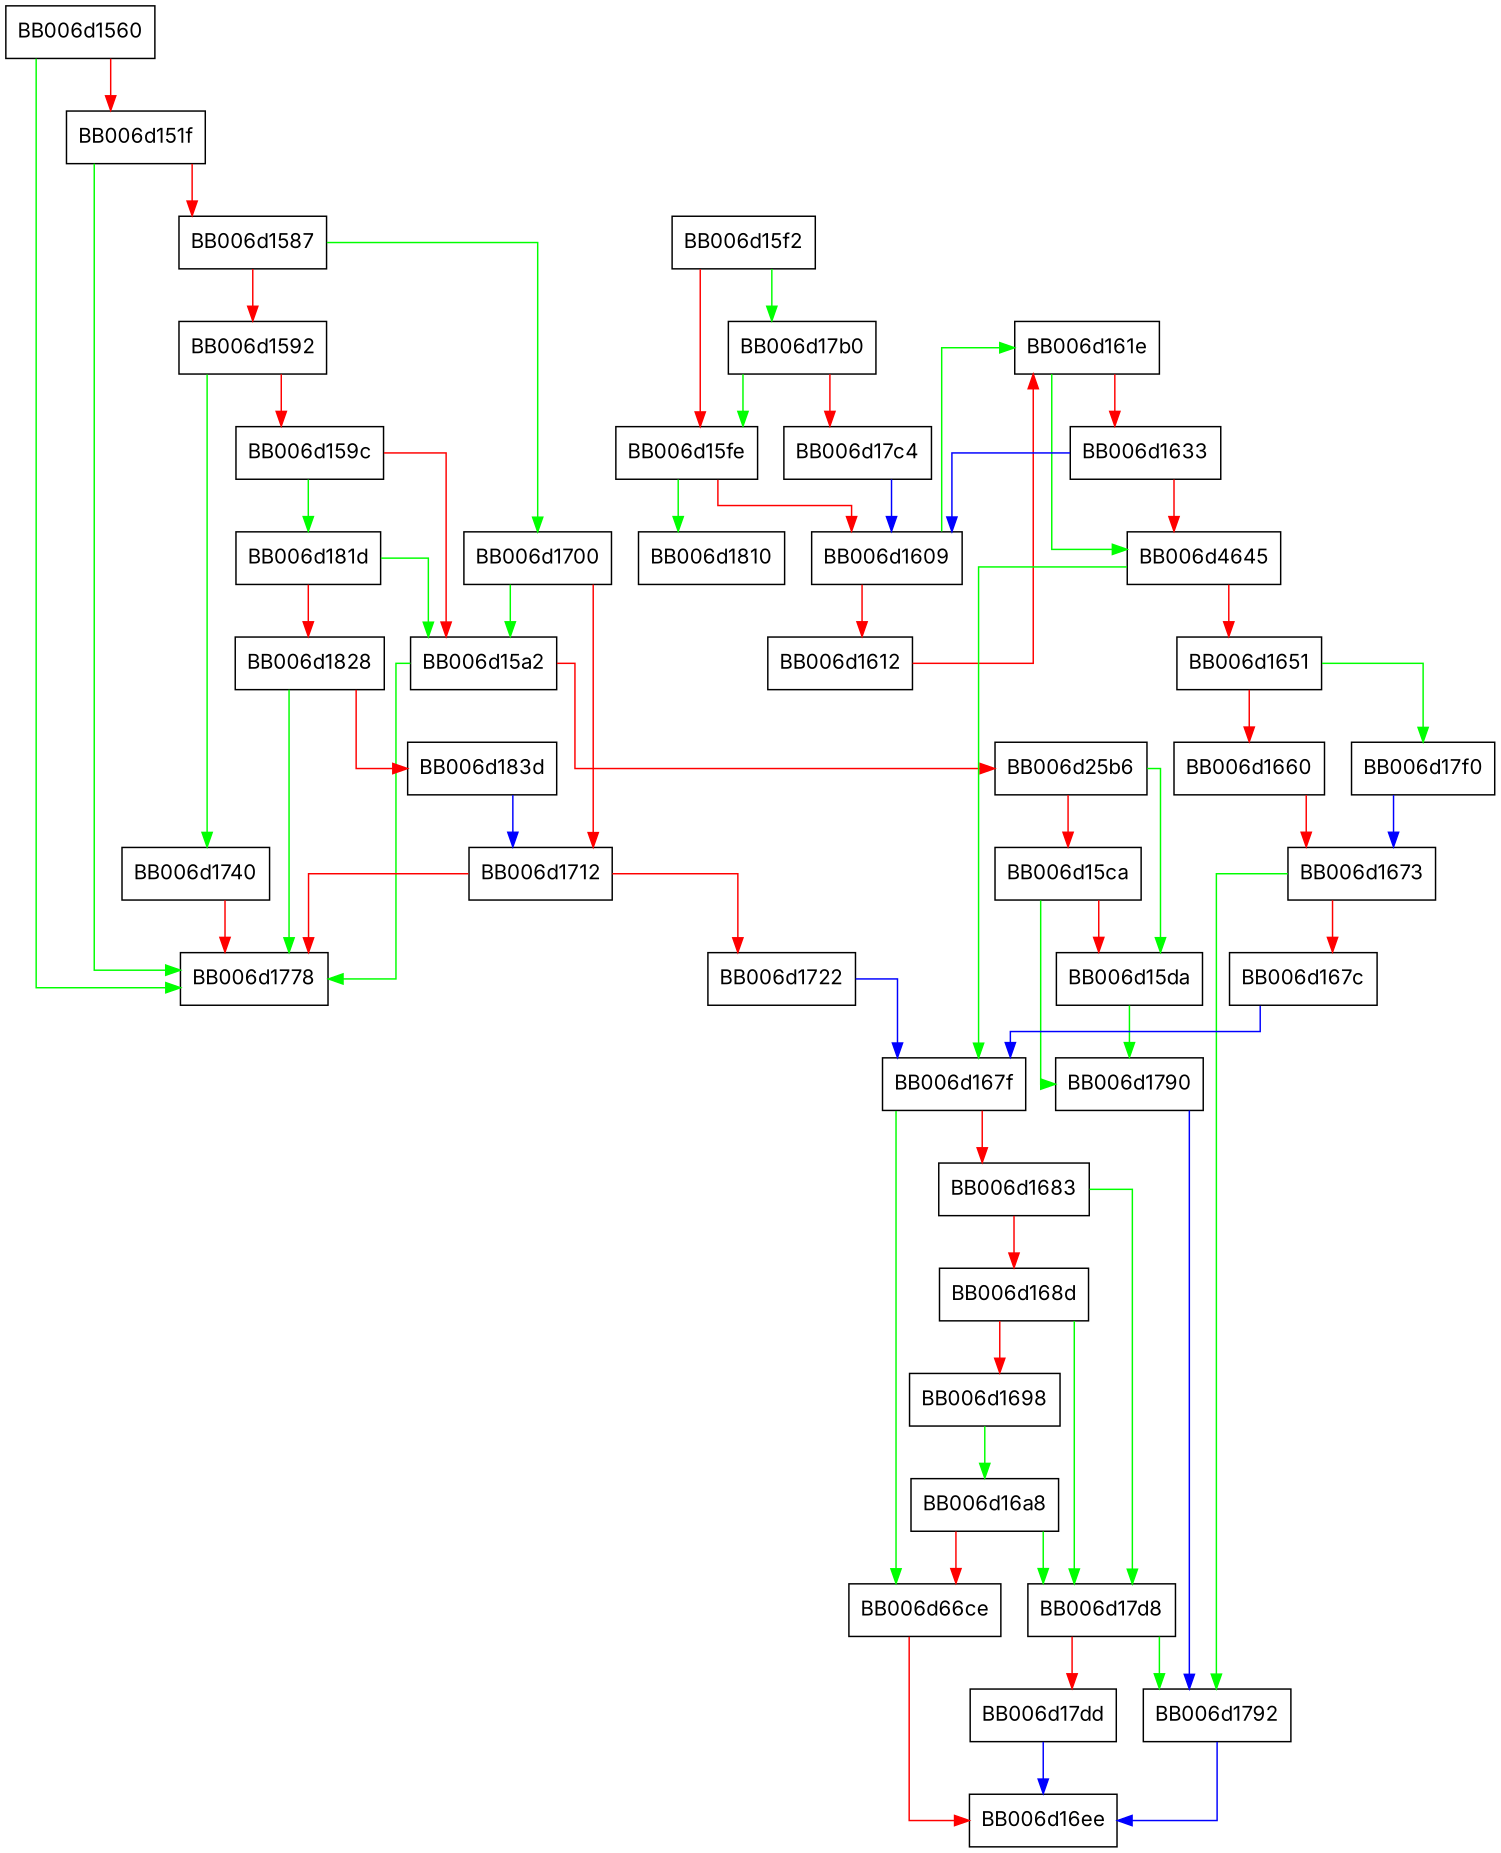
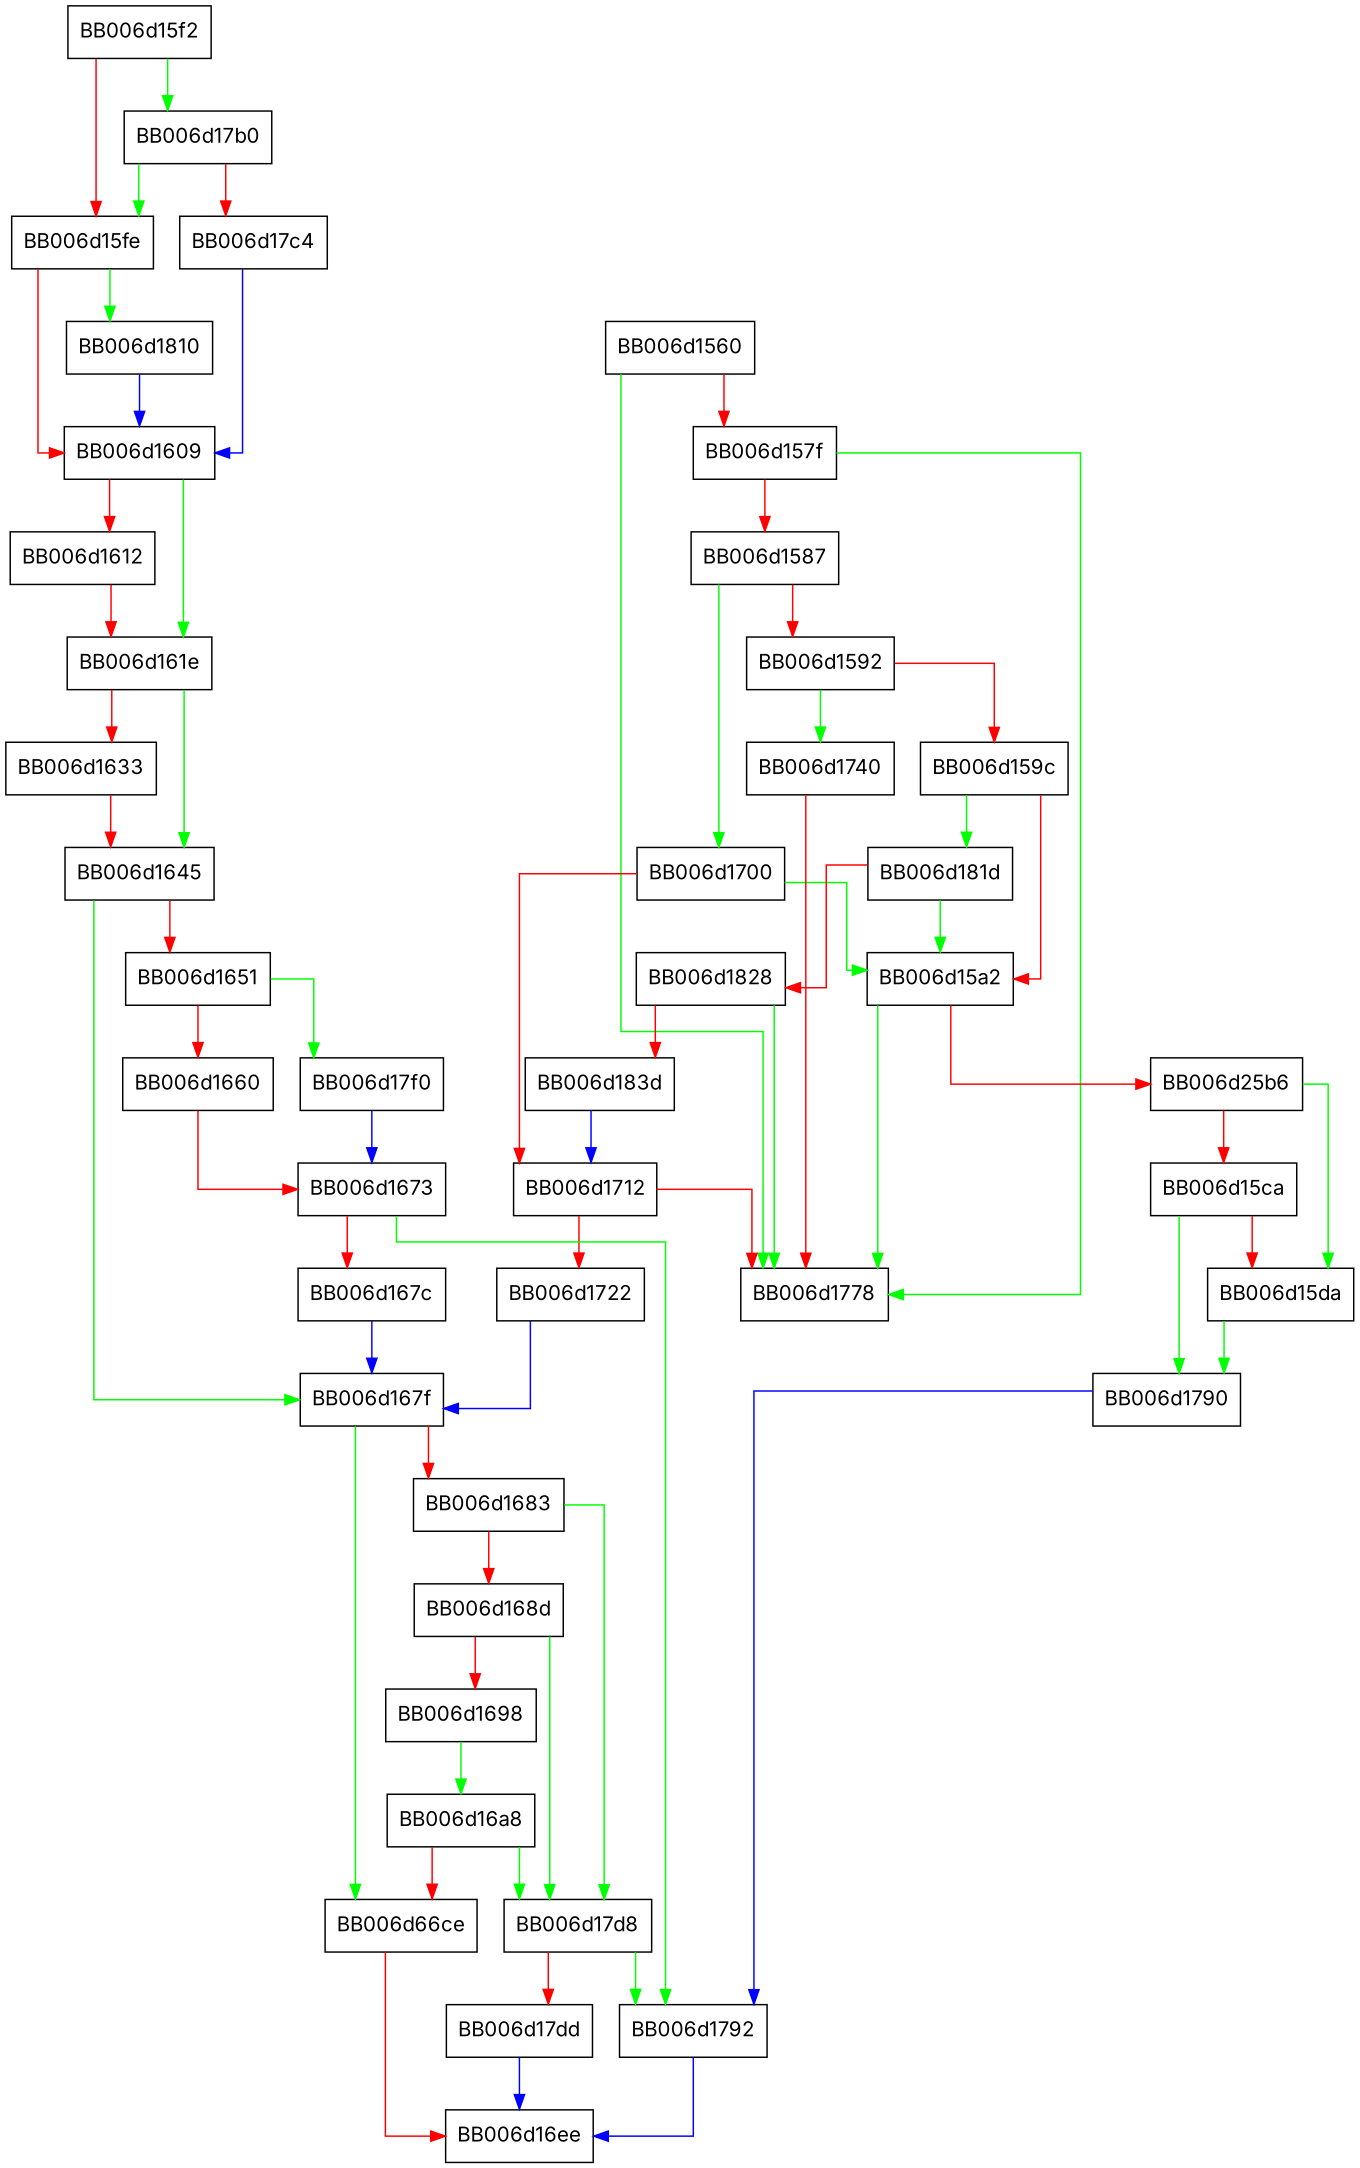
node "BB006d151f": label "BB006d151f" -> "BB006d157f"
edge "BB006d1633" -> "BB006d1609": now "BB006d1810" -> "BB006d1609"
node "BB006d4645": label "BB006d4645" -> "BB006d1645"
